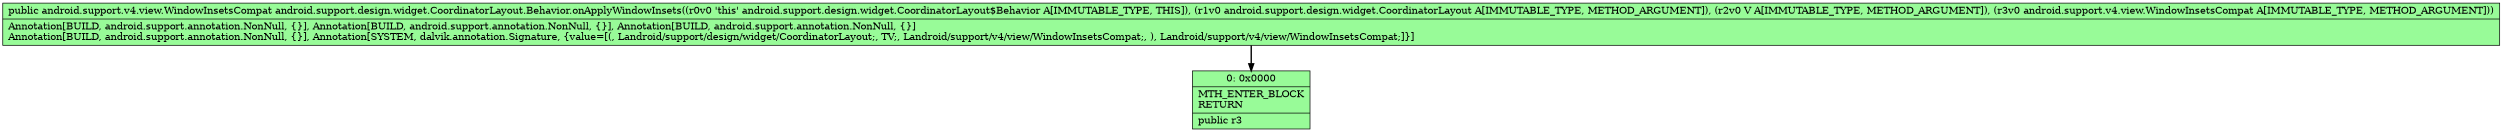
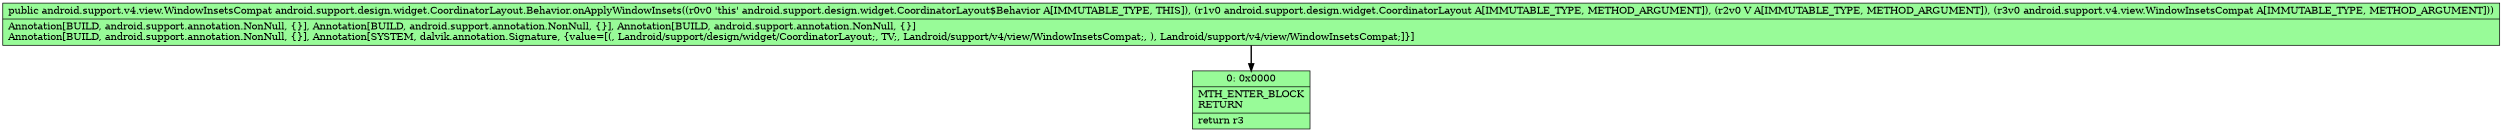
node "0: 0x0000": text "public r3" -> "return r3"
